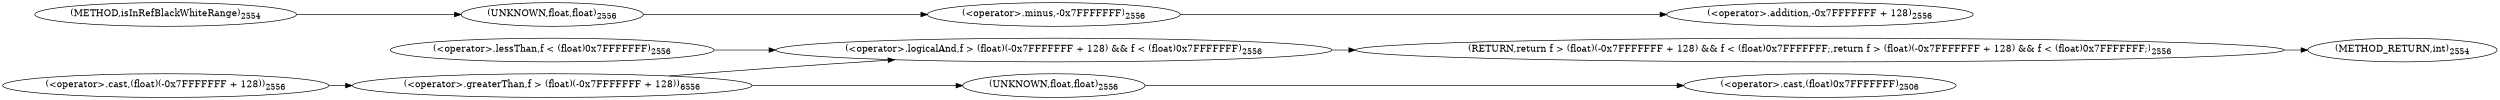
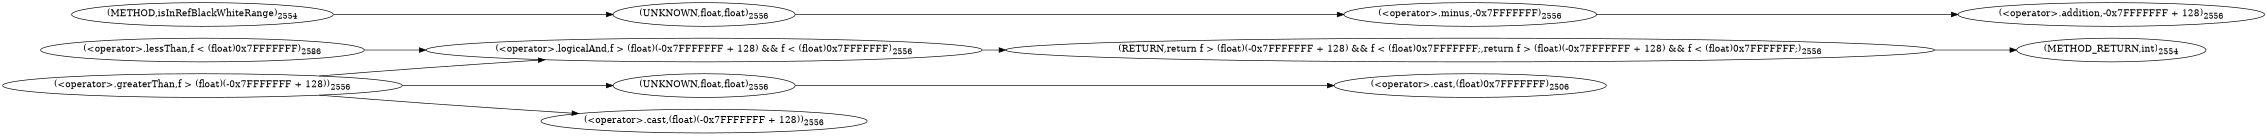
node "(<operator>.lessThan,f < (float)0x7FFFFFFF)": text "2556" -> "2586"
node "(<operator>.greaterThan,f > (float)(-0x7FFFFFFF + 128))": text "6556" -> "2556"
edge "(<operator>.cast,(float)(-0x7FFFFFFF + 128))" -> "(<operator>.greaterThan,f > (float)(-0x7FFFFFFF + 128))": reversed
